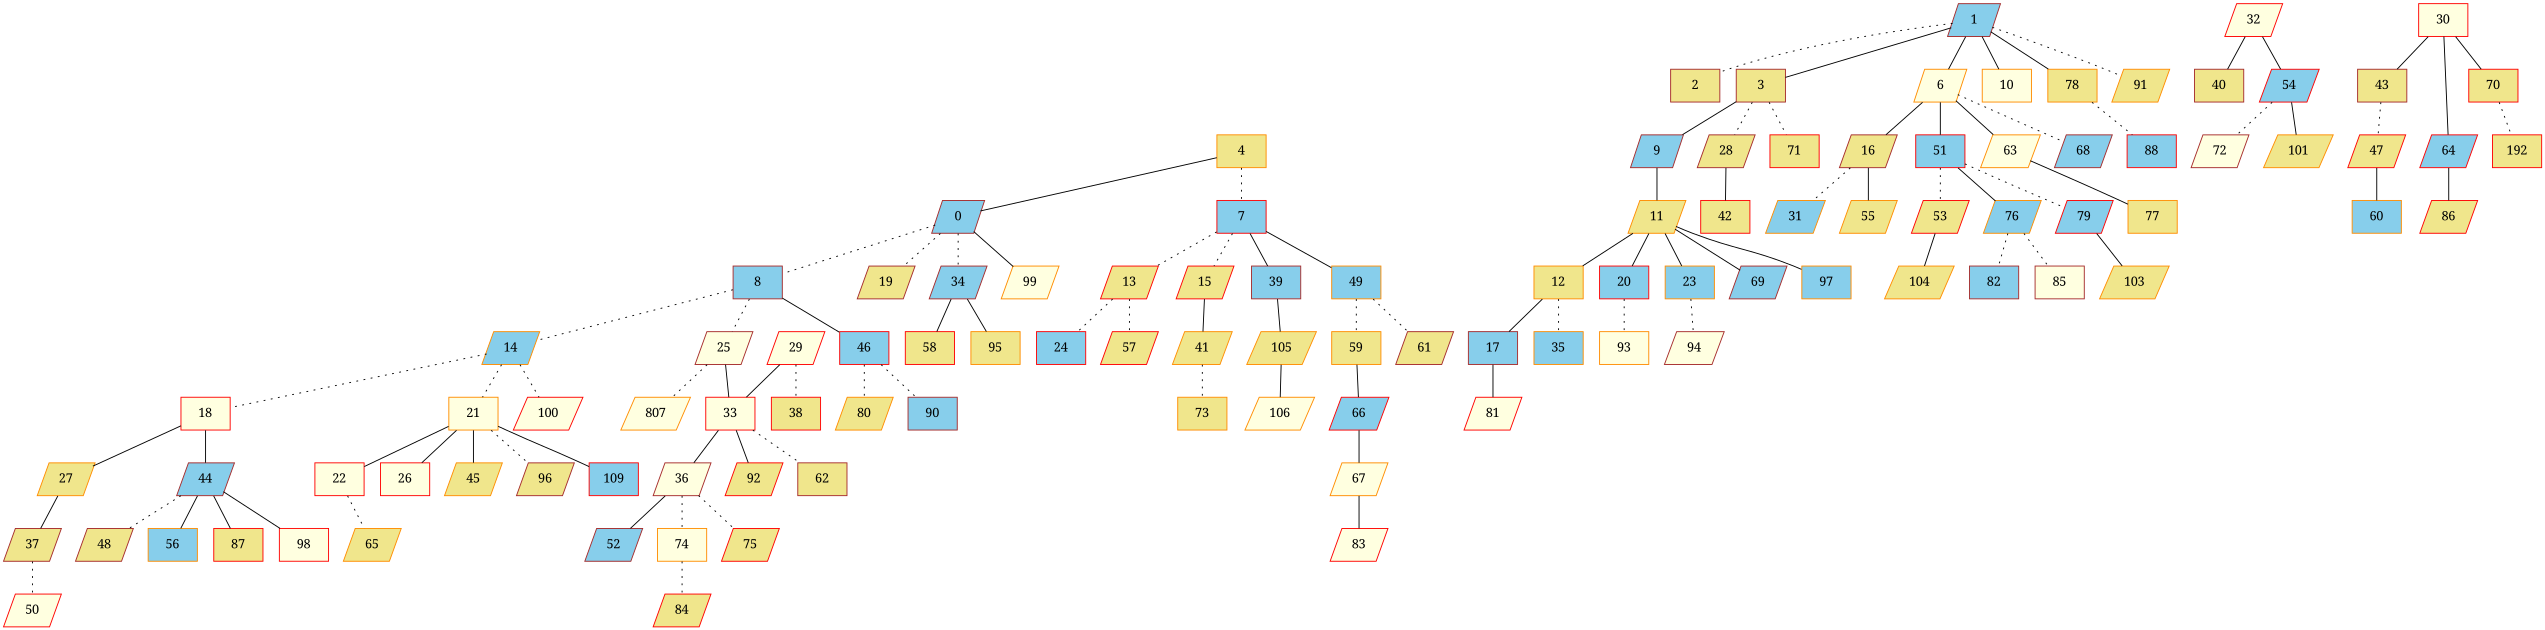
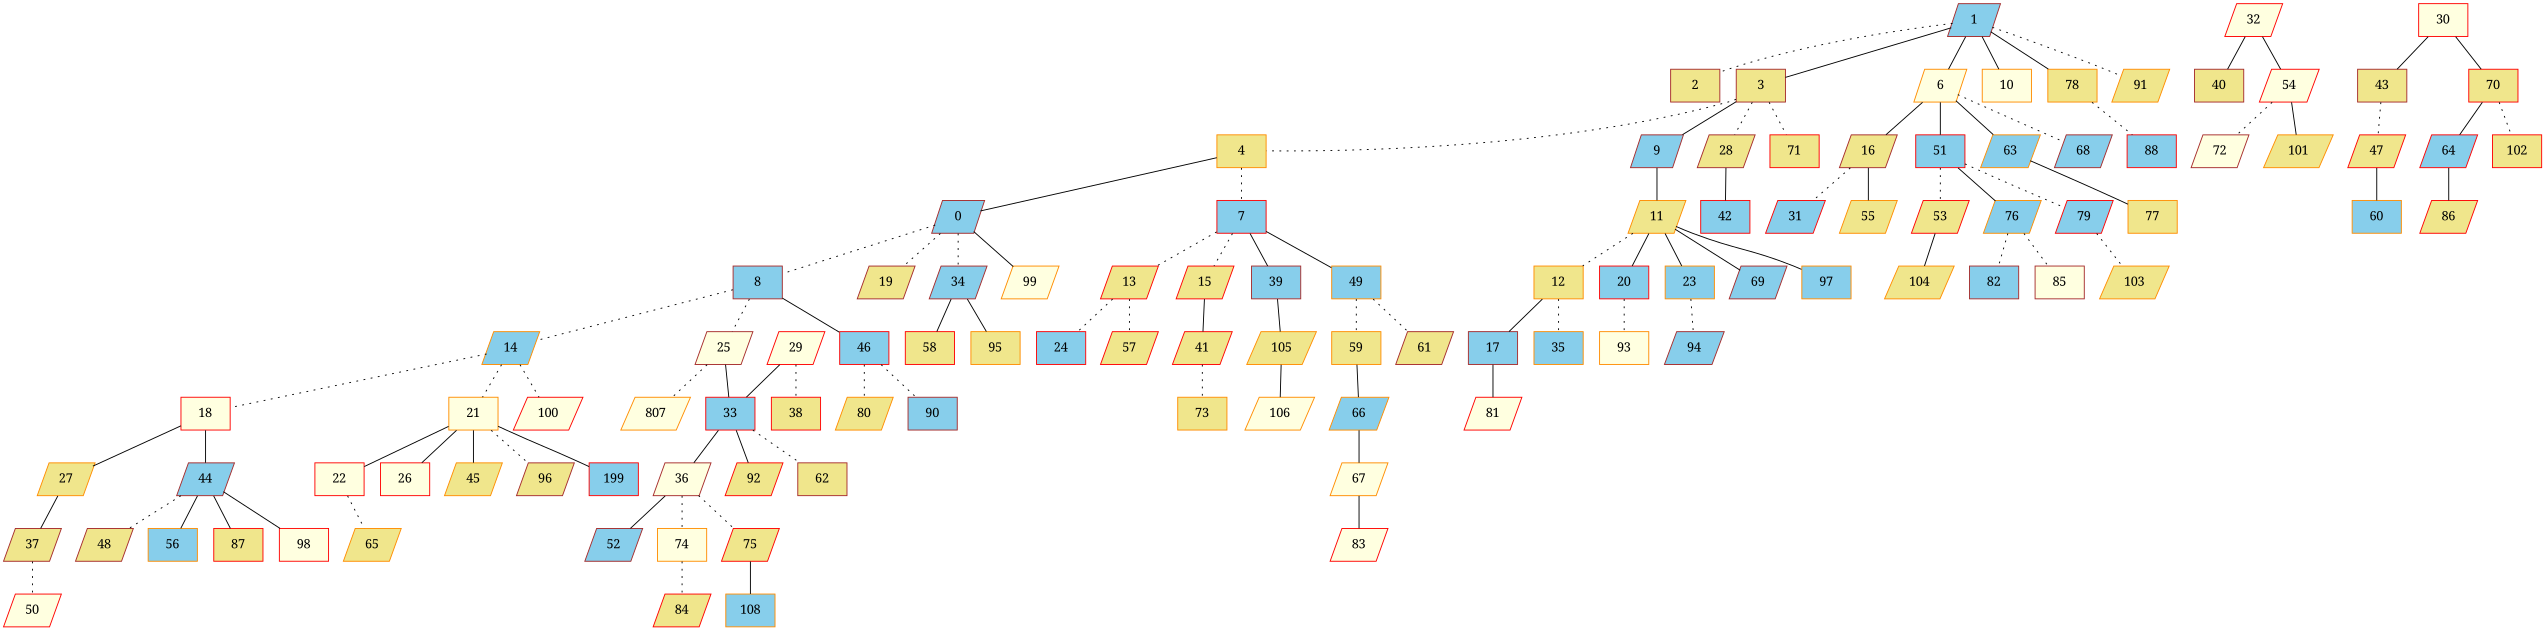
node "54": fillcolor skyblue -> lightyellow
edge "30" -- "64": now "70" -- "64"
edge "3" -- "4": added
node "63": fillcolor lightyellow -> skyblue
node "192": label "192" -> "102"
node "42": fillcolor khaki -> skyblue
node "31": color darkorange -> red
edge "11" -- "12": style solid -> dotted
edge "79" -- "103": style solid -> dotted
node "41": color darkorange -> red
node "94": fillcolor lightyellow -> skyblue
node "33": fillcolor lightyellow -> skyblue
node "66": color red -> darkorange
node "109": label "109" -> "199"
node "108": added
